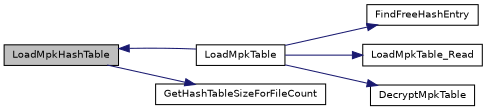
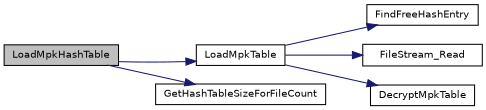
edge "LoadMpkTable" -> "LoadMpkHashTable": reversed
node "LoadMpkTable_Read": label "LoadMpkTable_Read" -> "FileStream_Read"
